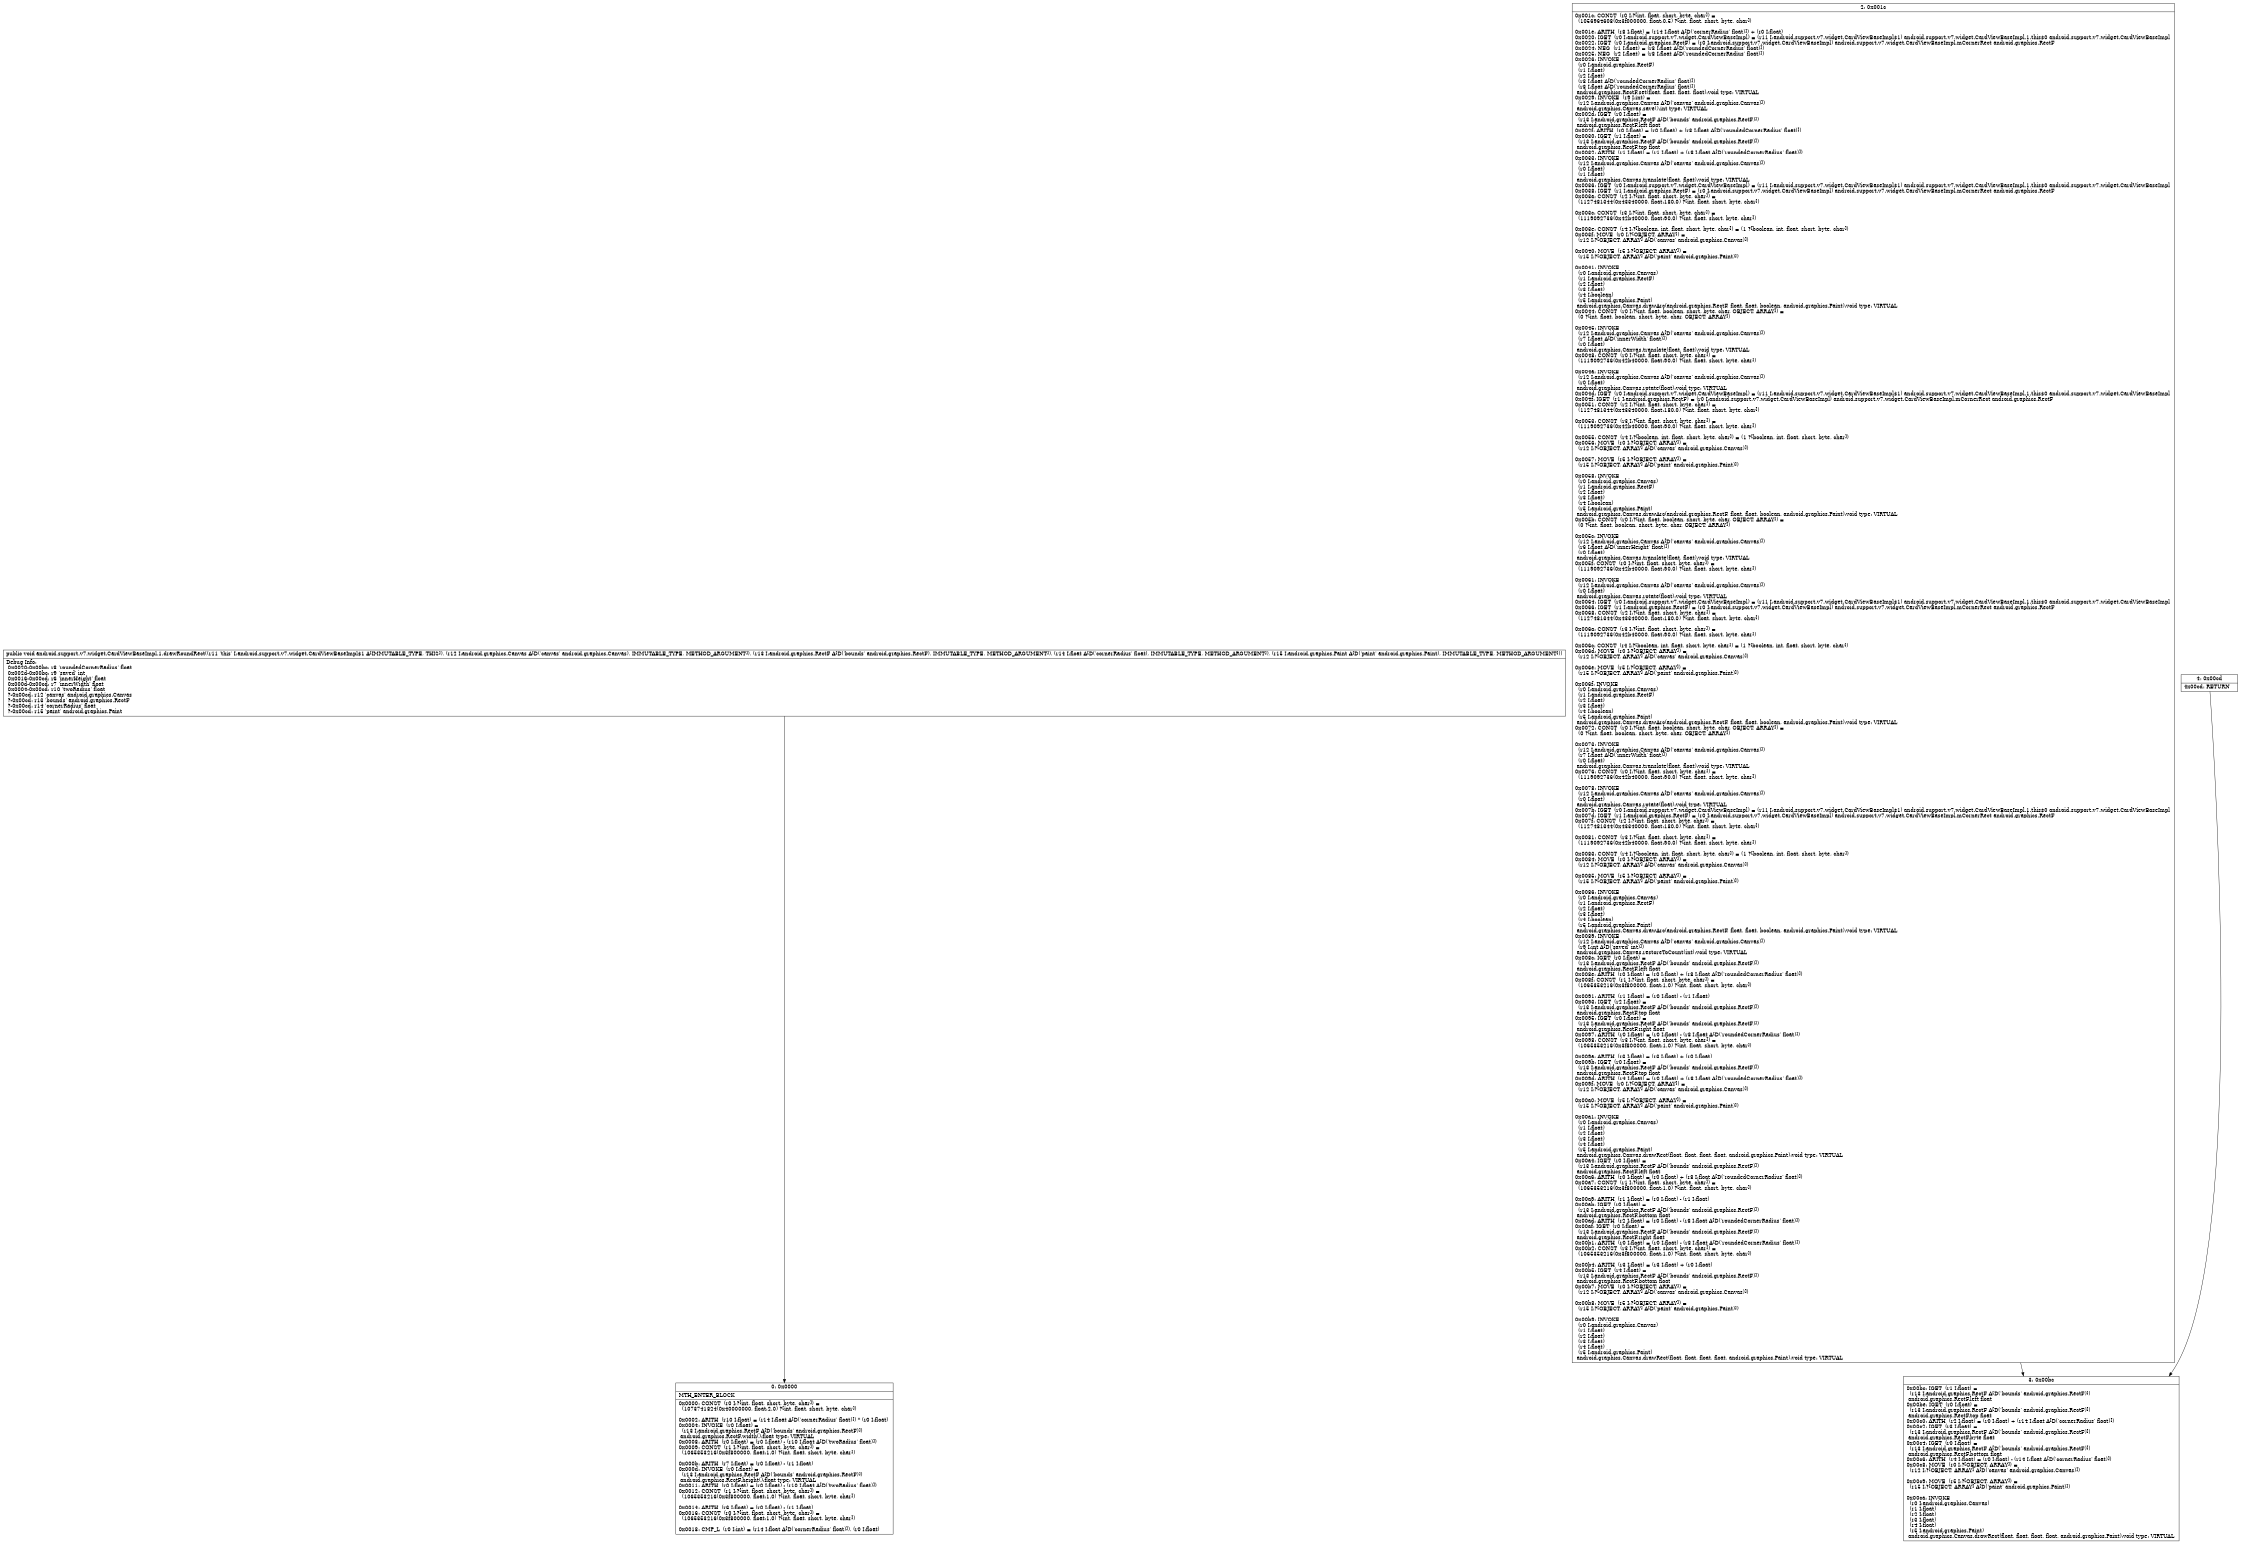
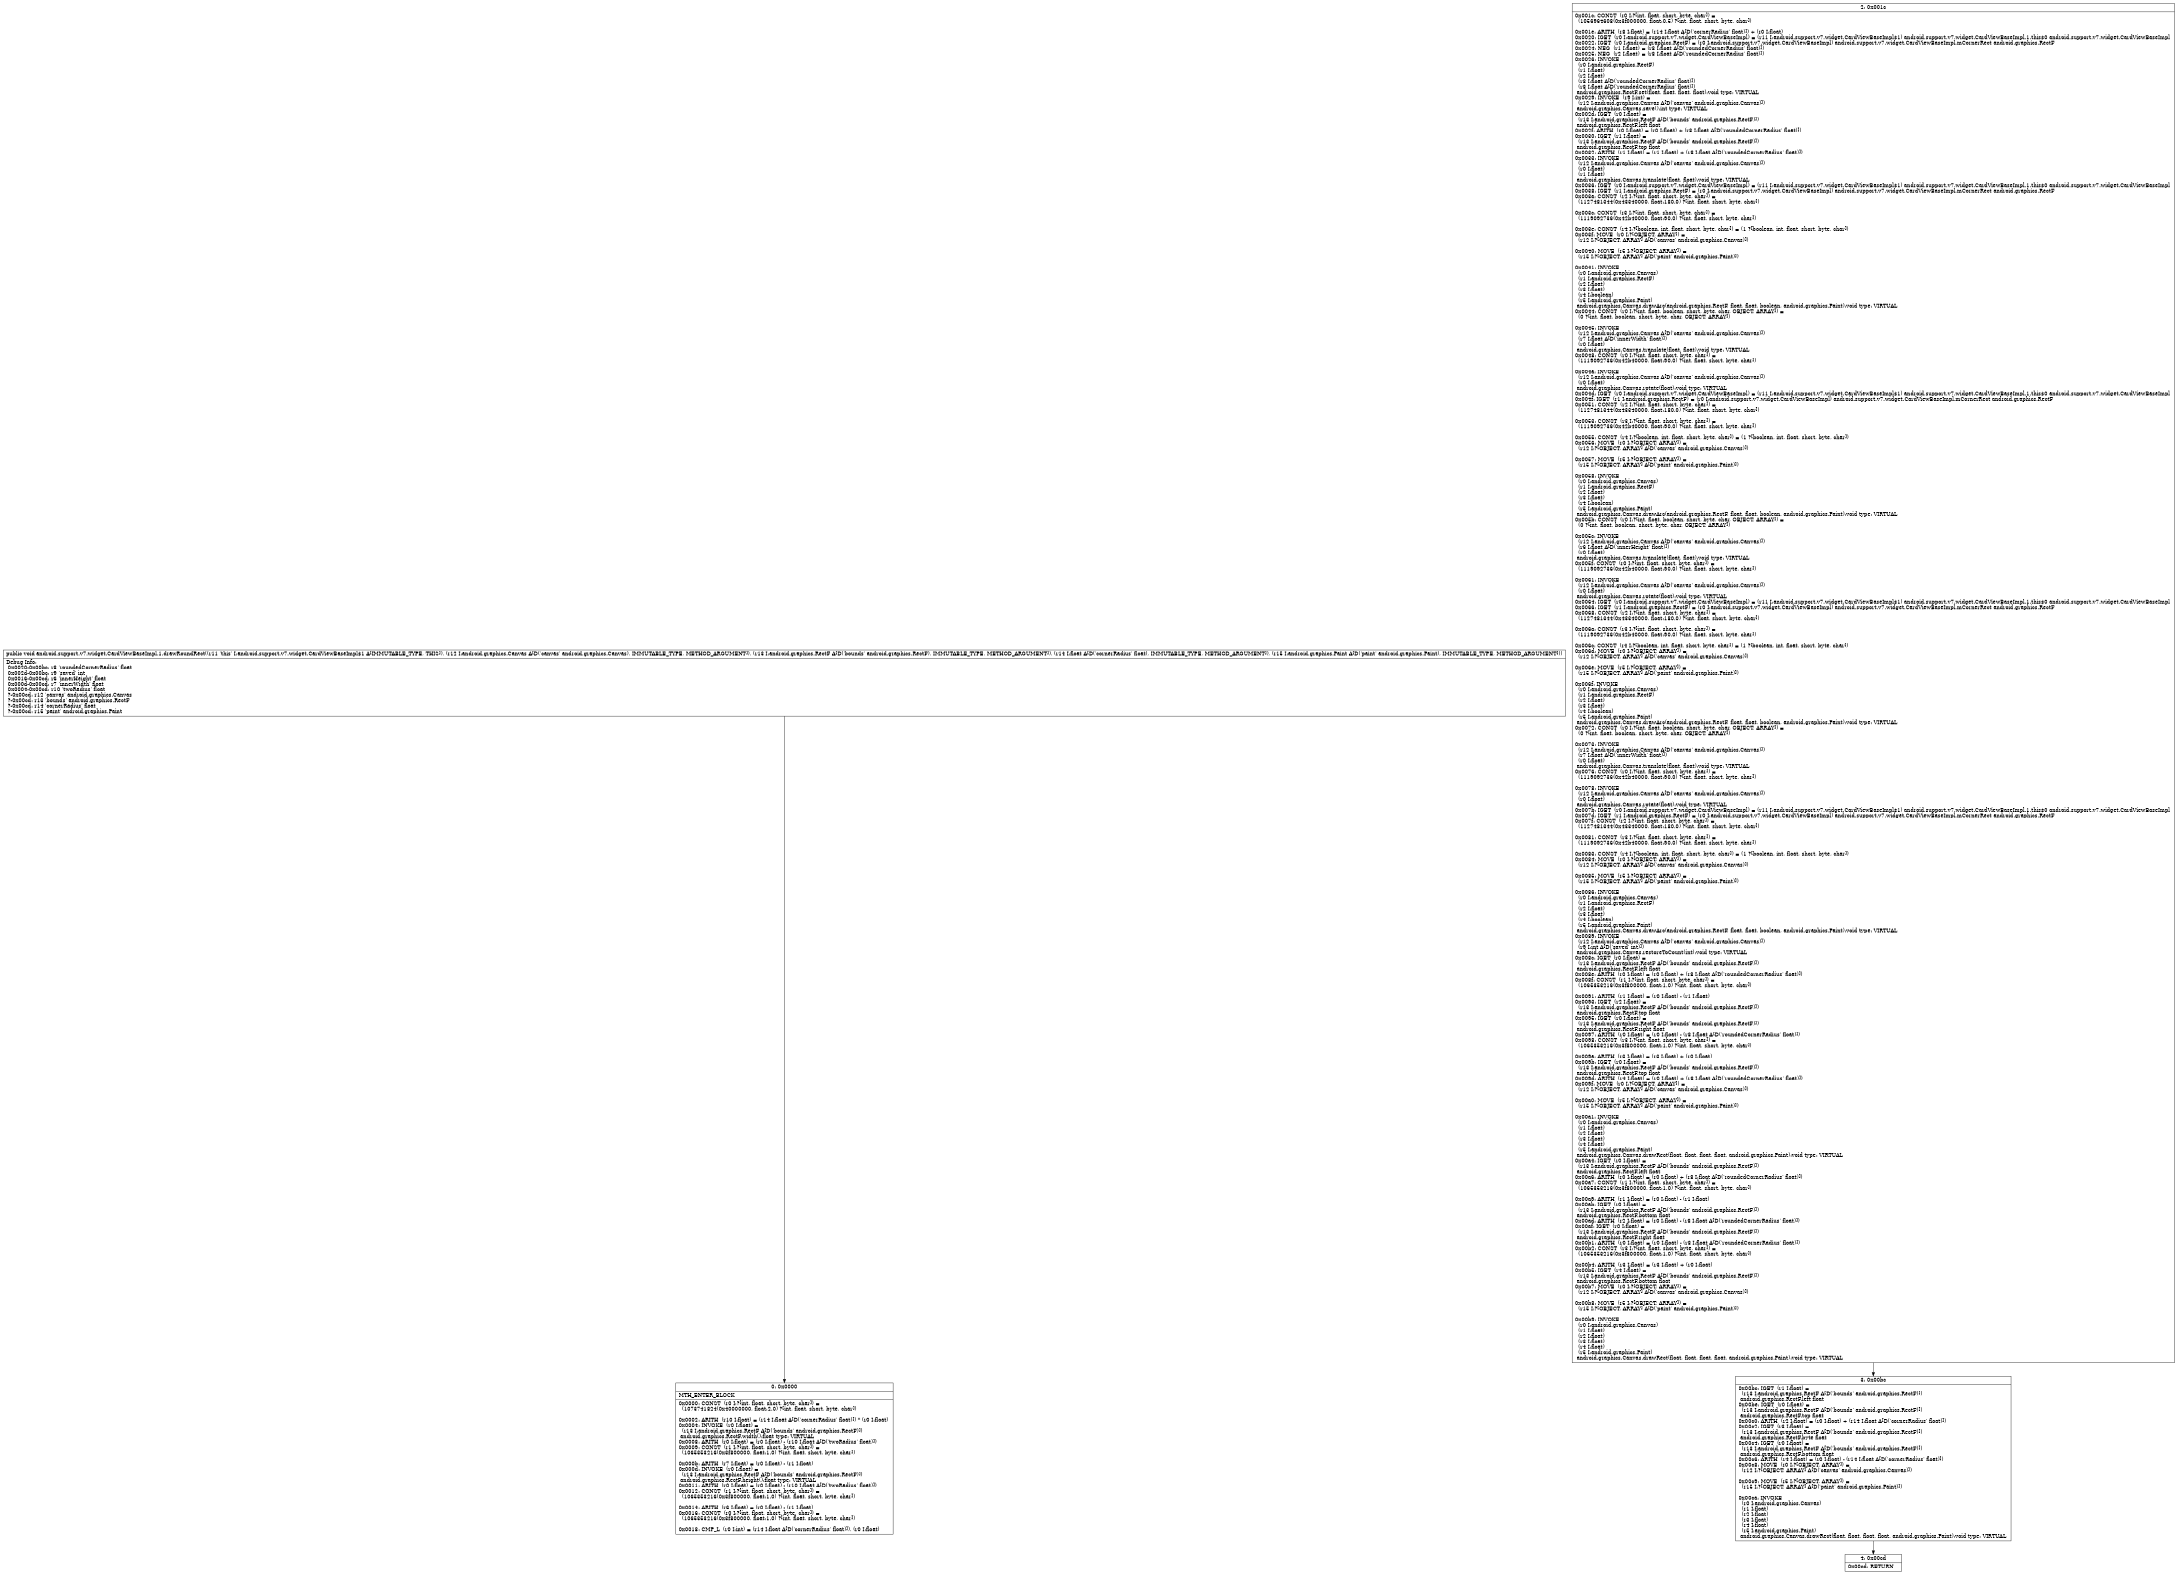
node "4: 0x00cd": text "4x00cd: RETURN" -> "0x00cd: RETURN"
edge "4: 0x00cd" -> "3: 0x00bc": reversed
